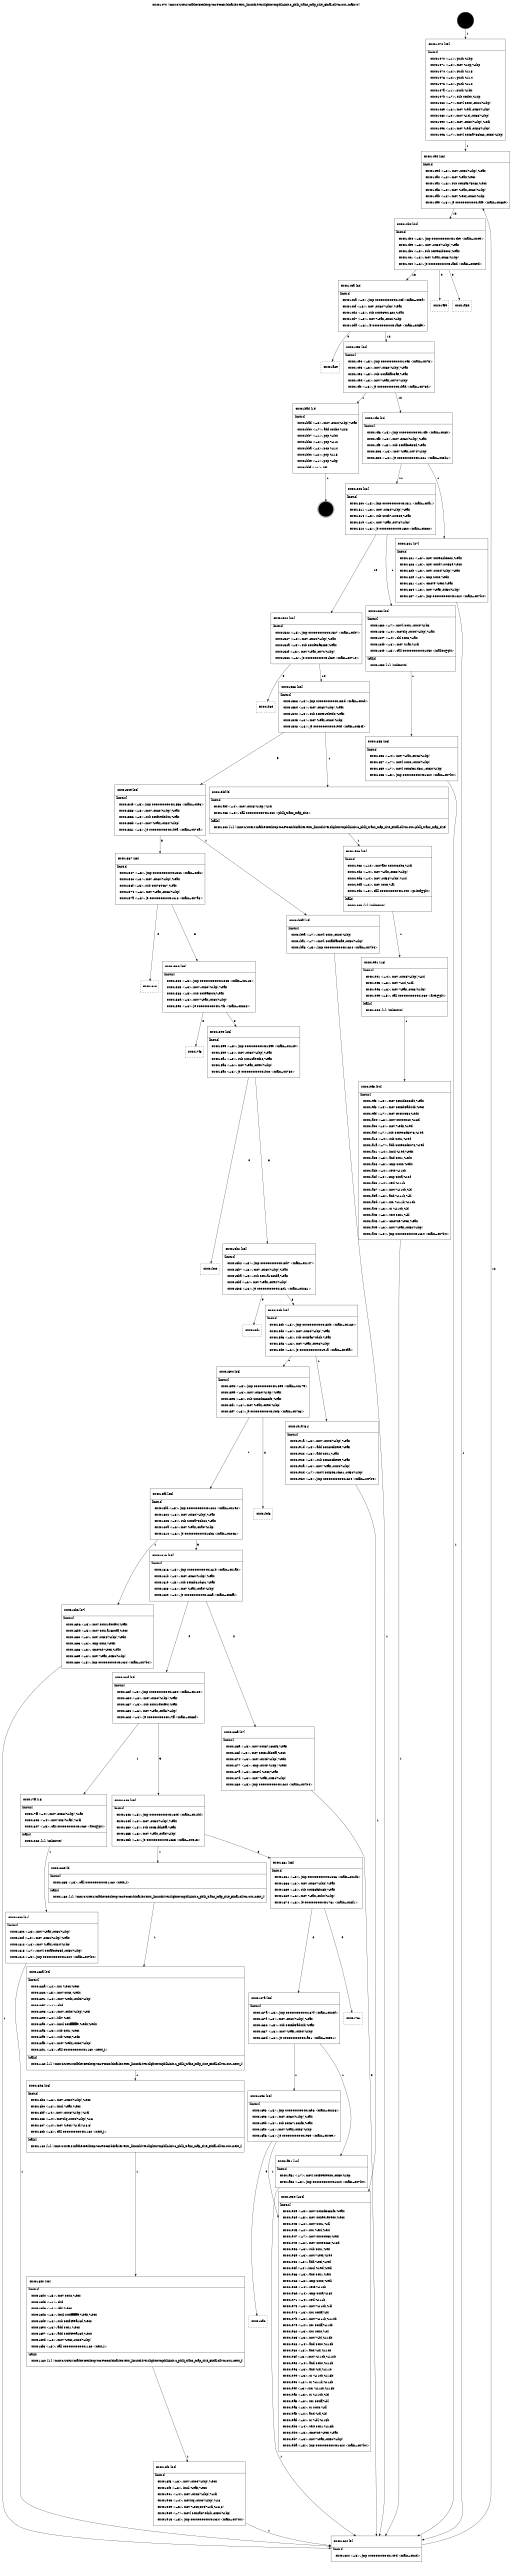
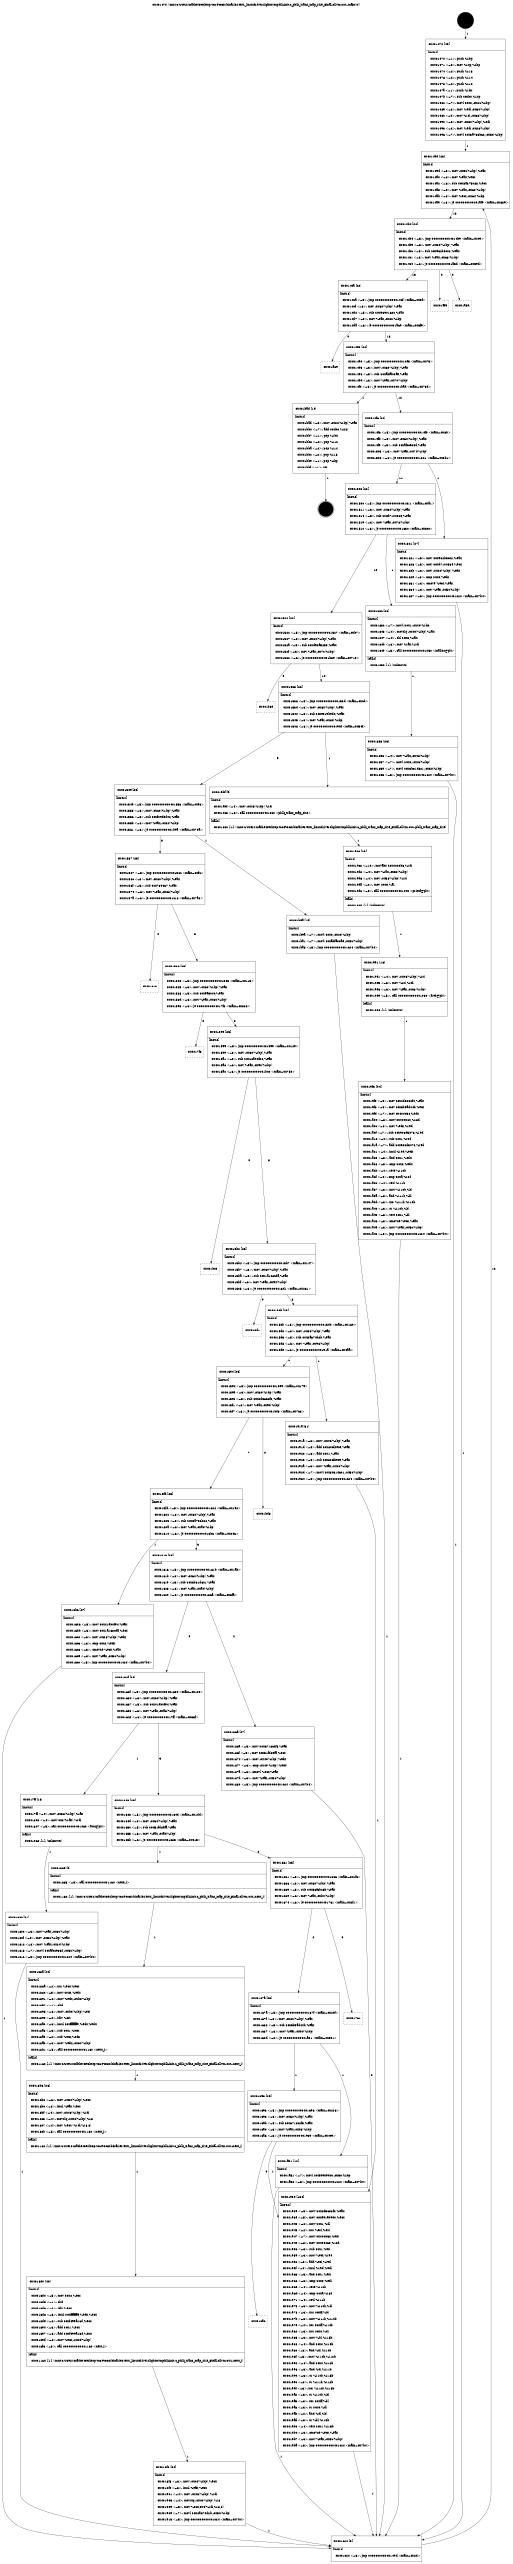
edge "0x401939 [134]" -> "0x401c24 [5]": added, label "1"
